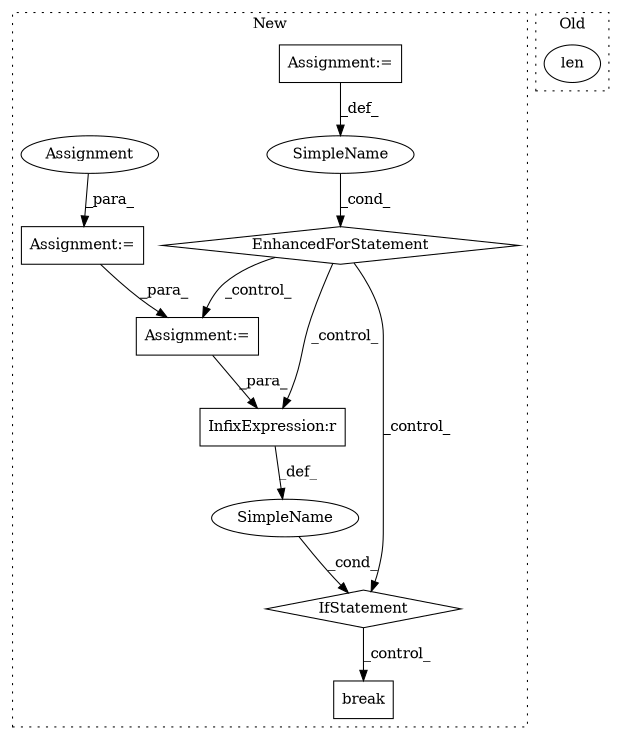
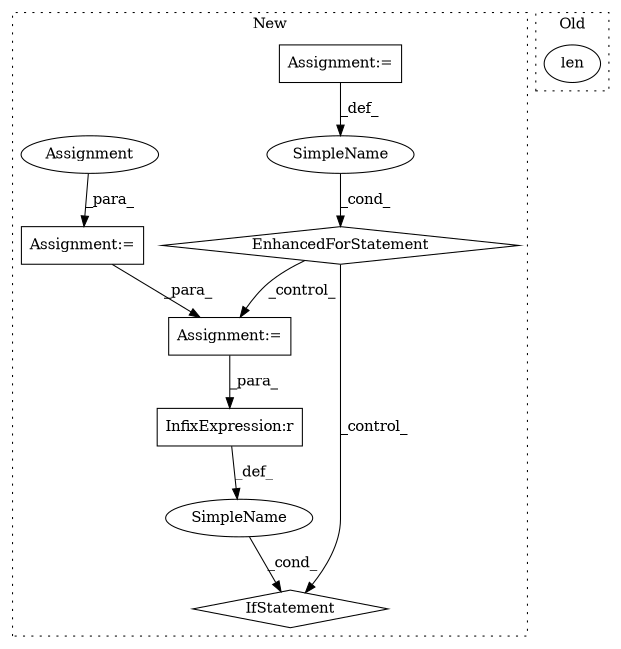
edge "EnhancedForStatement" -> "InfixExpression:r": removed, label "_control_"
node "break": removed
